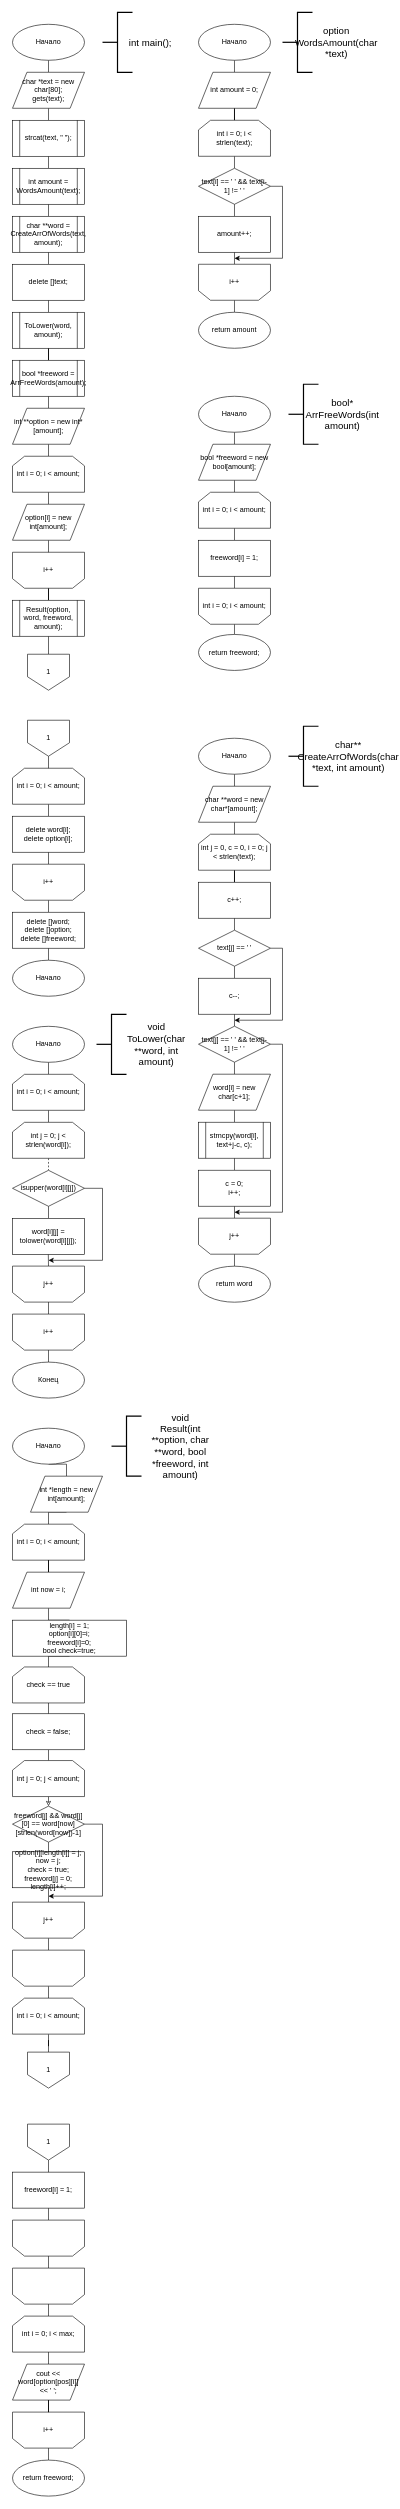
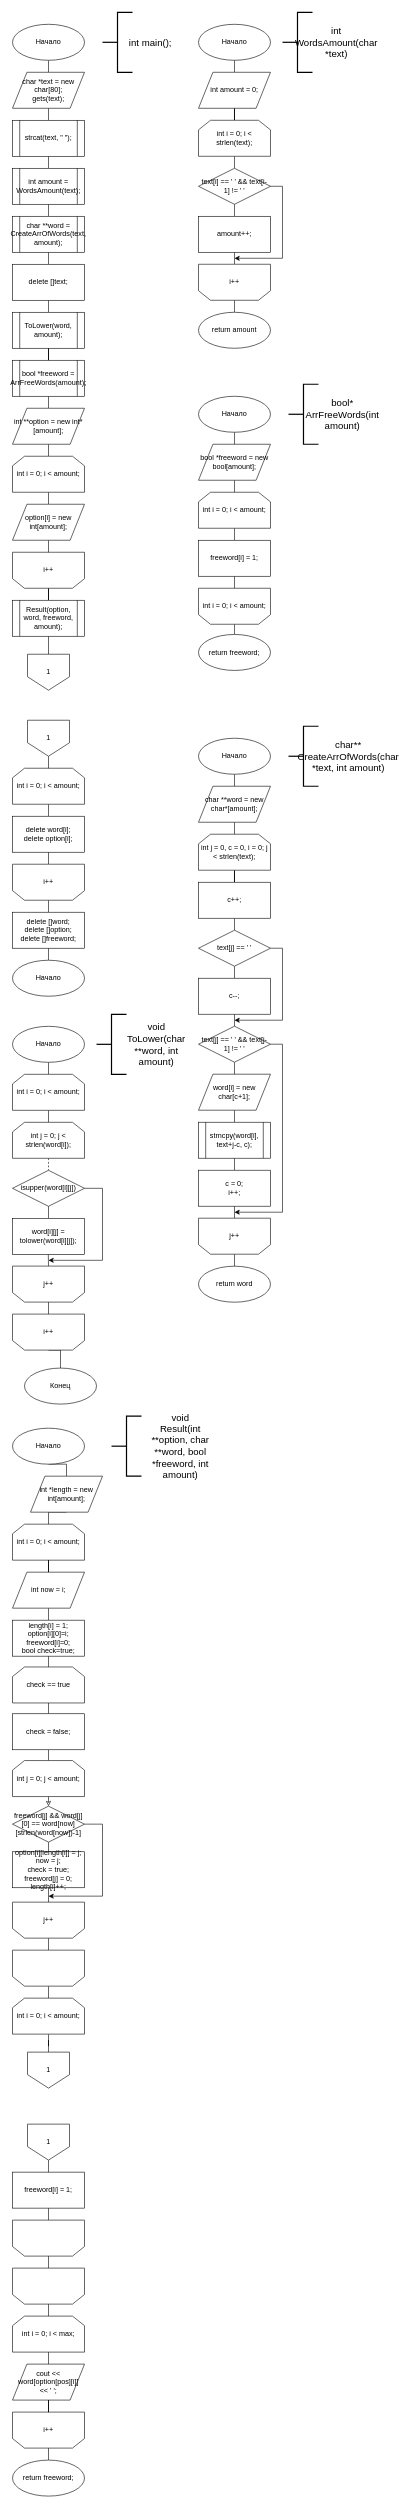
node "option WordsAmount(char *text)": label "option WordsAmount(char *text)" -> "int WordsAmount(char *text)"
node "Конец": moved (48, 1380) -> (60, 1386)
node "length[i] = 1; option[i][0]=i; freeword[i]=0; bool check=true;": size 114x36 -> 72x36
